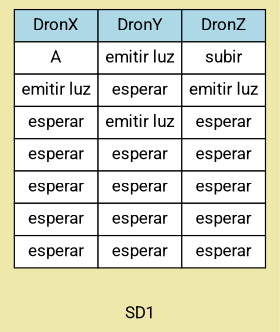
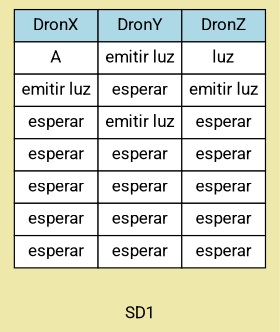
node "DronX": text "subir" -> "luz"
